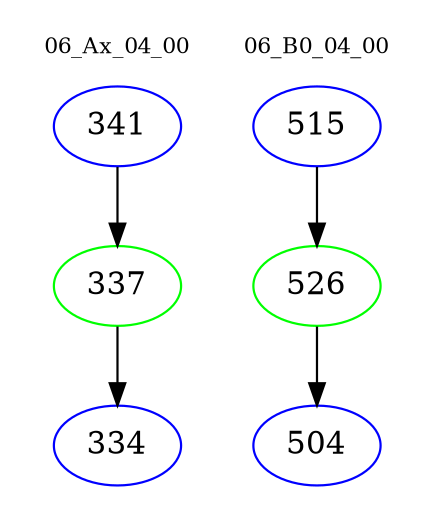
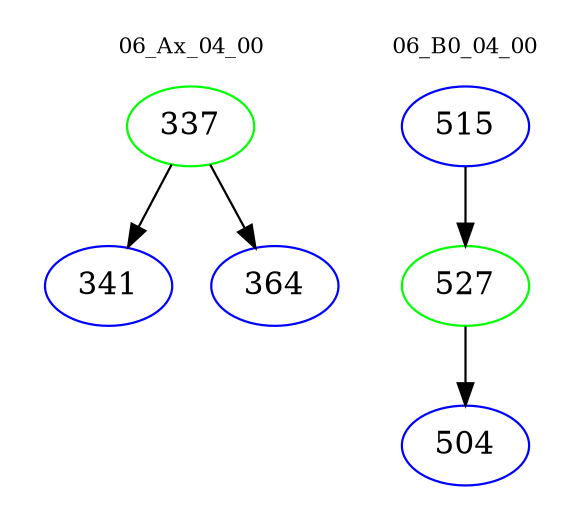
edge "341" -> "337": reversed
node "526": label "526" -> "527"
node "334": label "334" -> "364"
